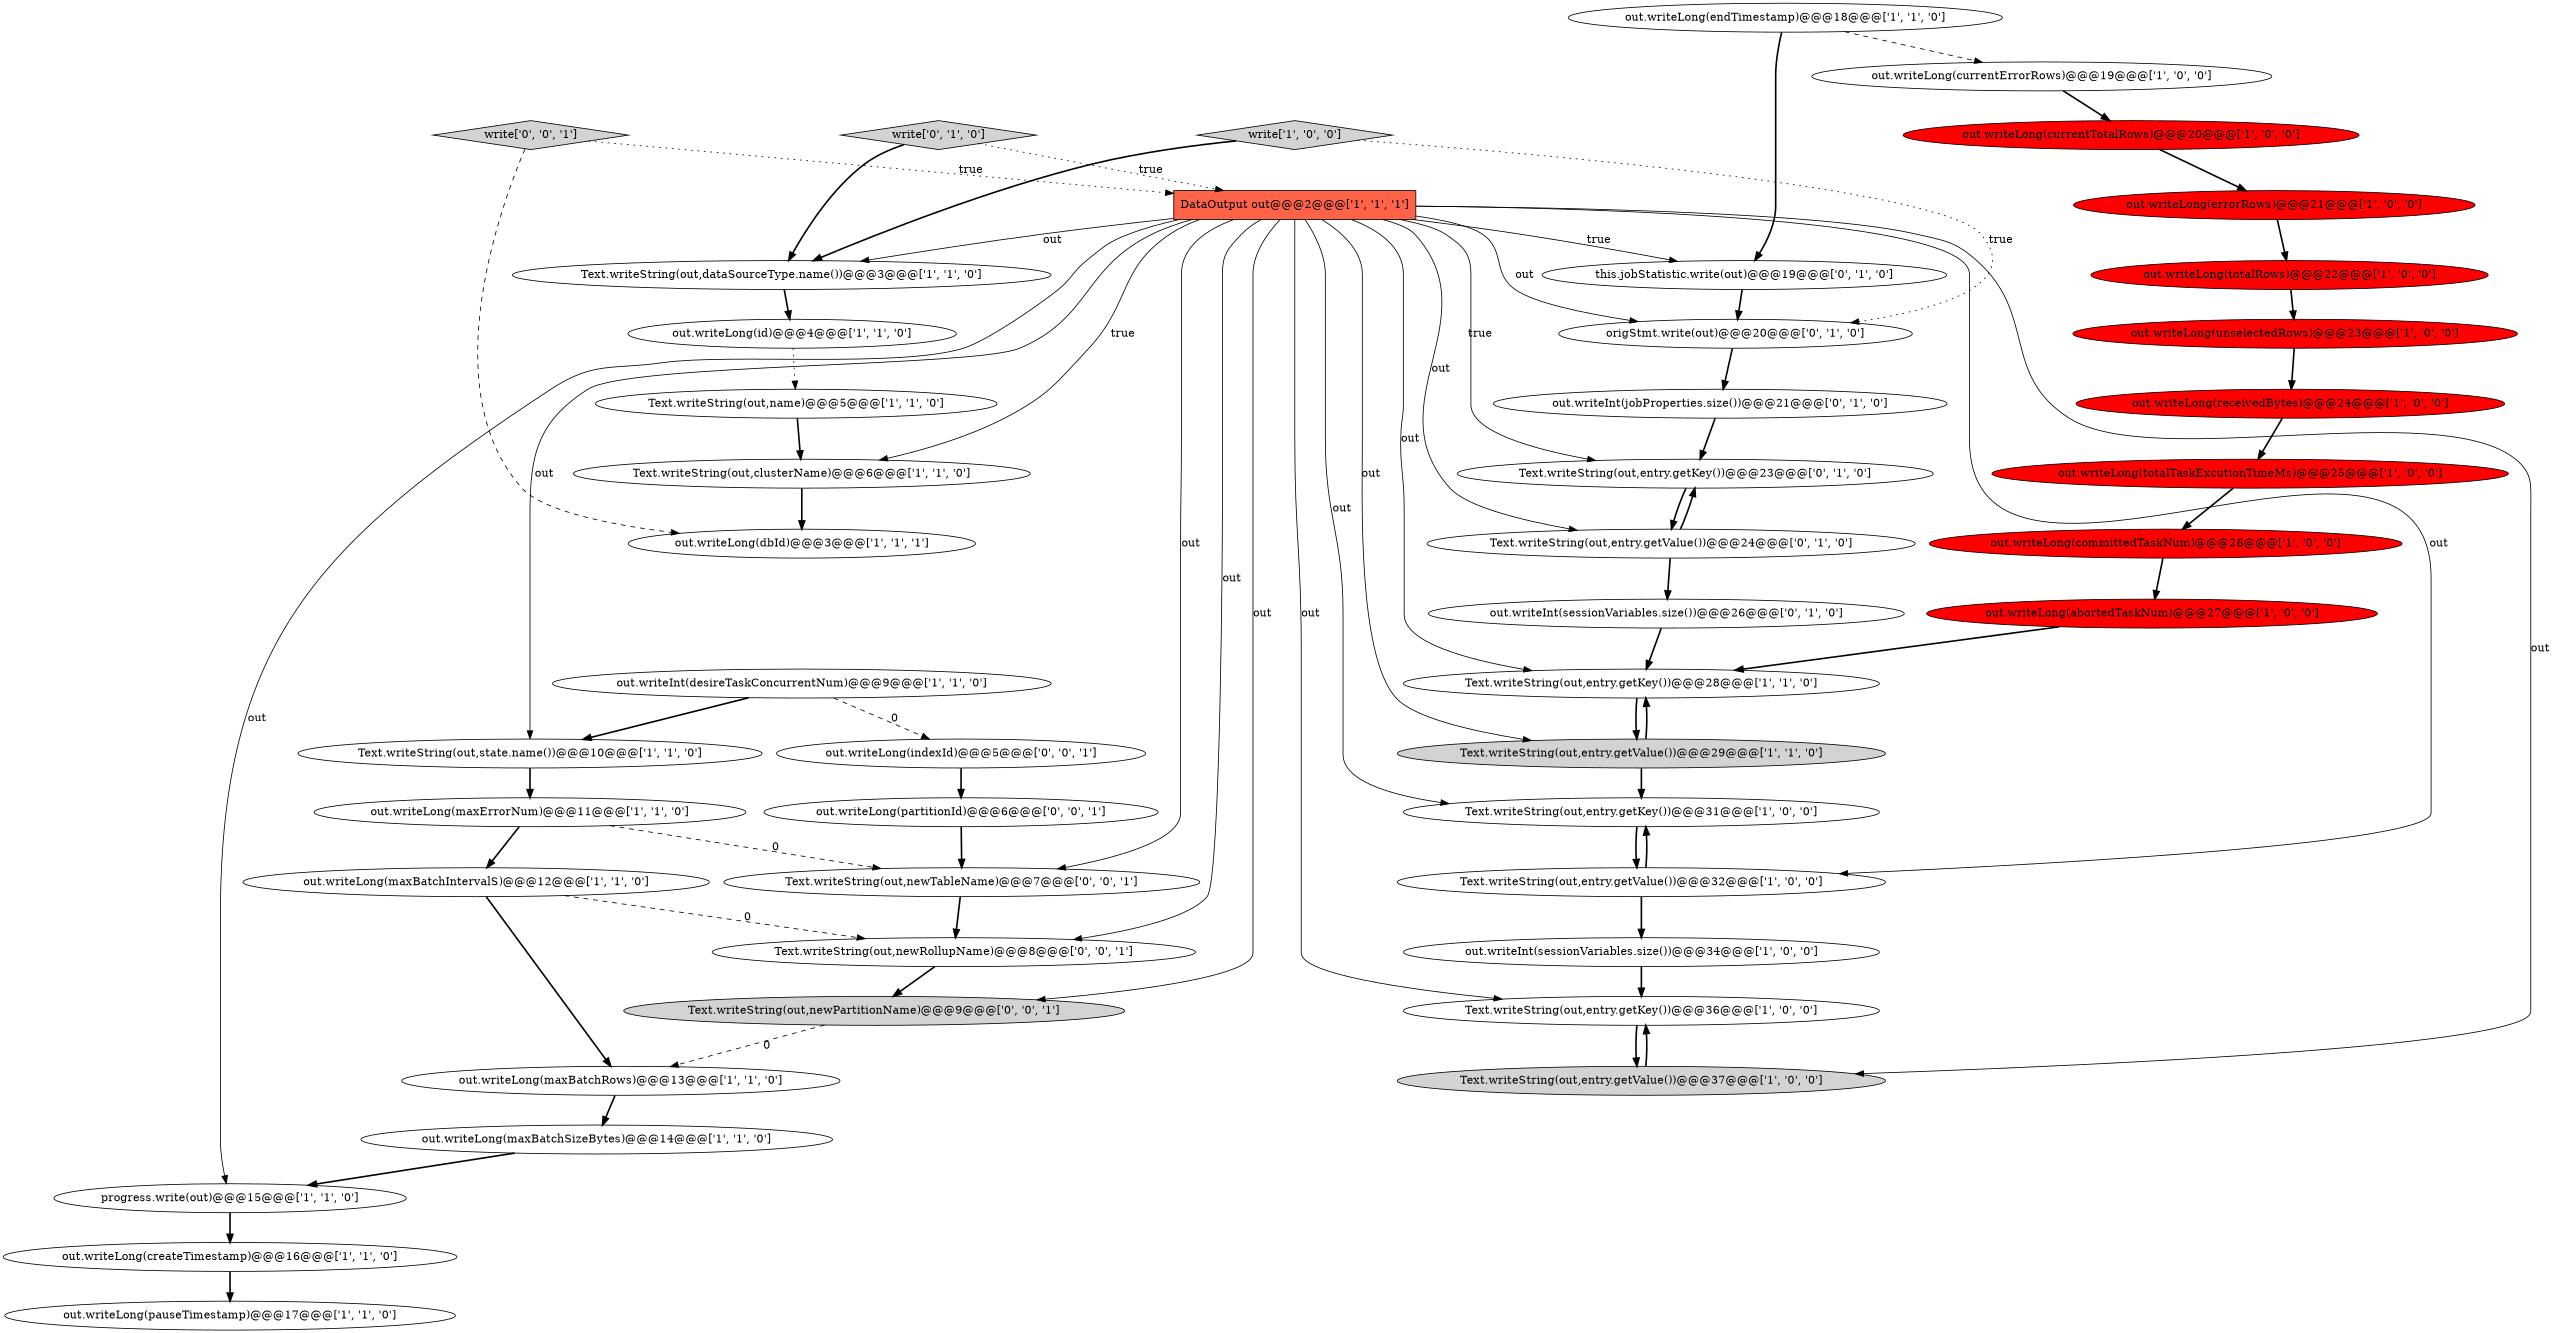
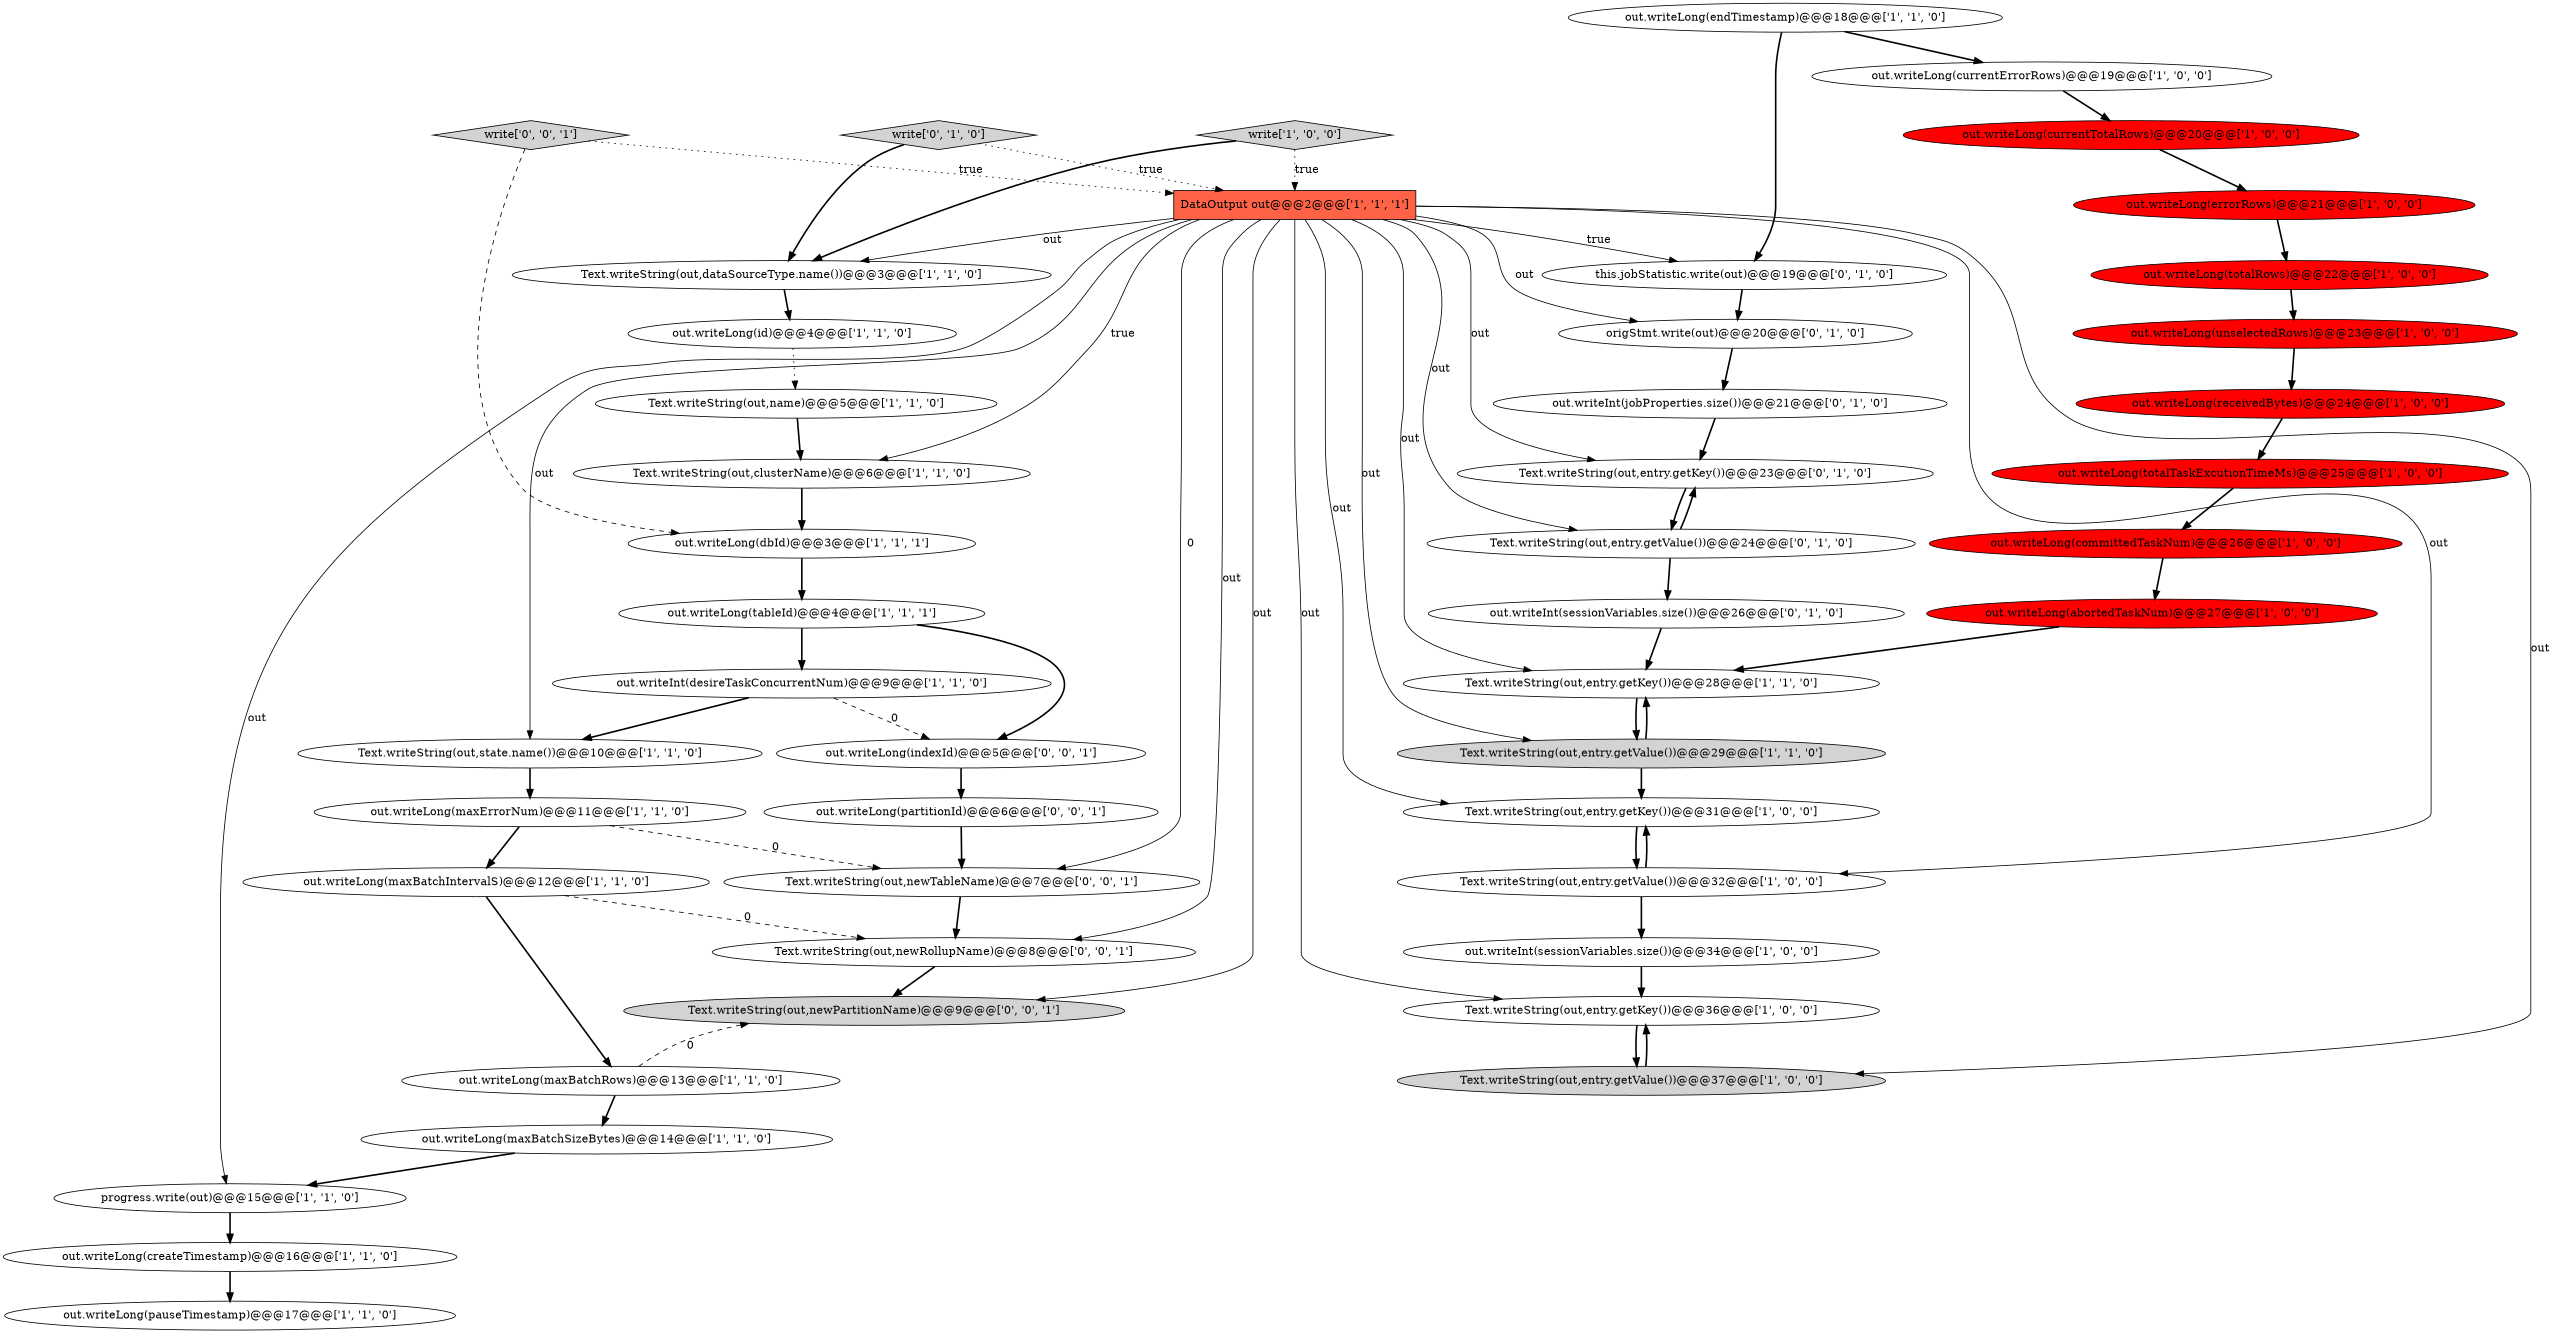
edge "out.writeLong(endTimestamp)@@@18@@@['1', '1', '0']" -> "out.writeLong(currentErrorRows)@@@19@@@['1', '0', '0']": style dashed -> bold
edge "write['1', '0', '0']" -> "origStmt.write(out)@@@20@@@['0', '1', '0']": now "write['1', '0', '0']" -> "DataOutput out@@@2@@@['1', '1', '1']"
edge "DataOutput out@@@2@@@['1', '1', '1']" -> "Text.writeString(out,entry.getKey())@@@23@@@['0', '1', '0']": label "true" -> "out"
edge "DataOutput out@@@2@@@['1', '1', '1']" -> "Text.writeString(out,newTableName)@@@7@@@['0', '0', '1']": label "out" -> "0"
node "out.writeLong(tableId)@@@4@@@['1', '1', '1']": added
edge "Text.writeString(out,newPartitionName)@@@9@@@['0', '0', '1']" -> "out.writeLong(maxBatchRows)@@@13@@@['1', '1', '0']": reversed
